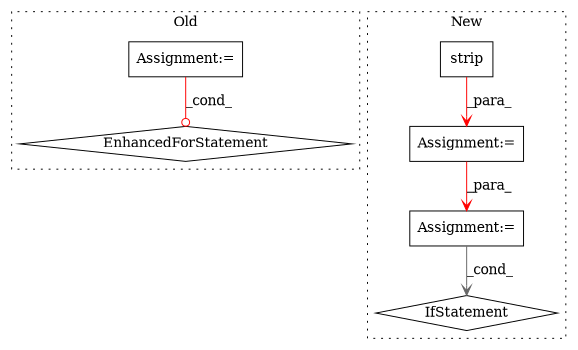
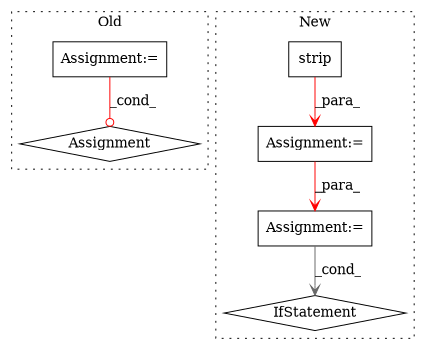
node "EnhancedForStatement": label "EnhancedForStatement" -> "Assignment"
